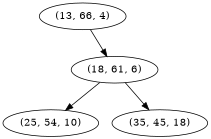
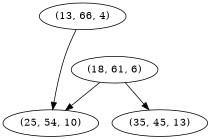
edge "(13, 66, 4)" -> "(18, 61, 6)": now "(13, 66, 4)" -> "(25, 54, 10)"
node "(35, 45, 18)": label "(35, 45, 18)" -> "(35, 45, 13)"
